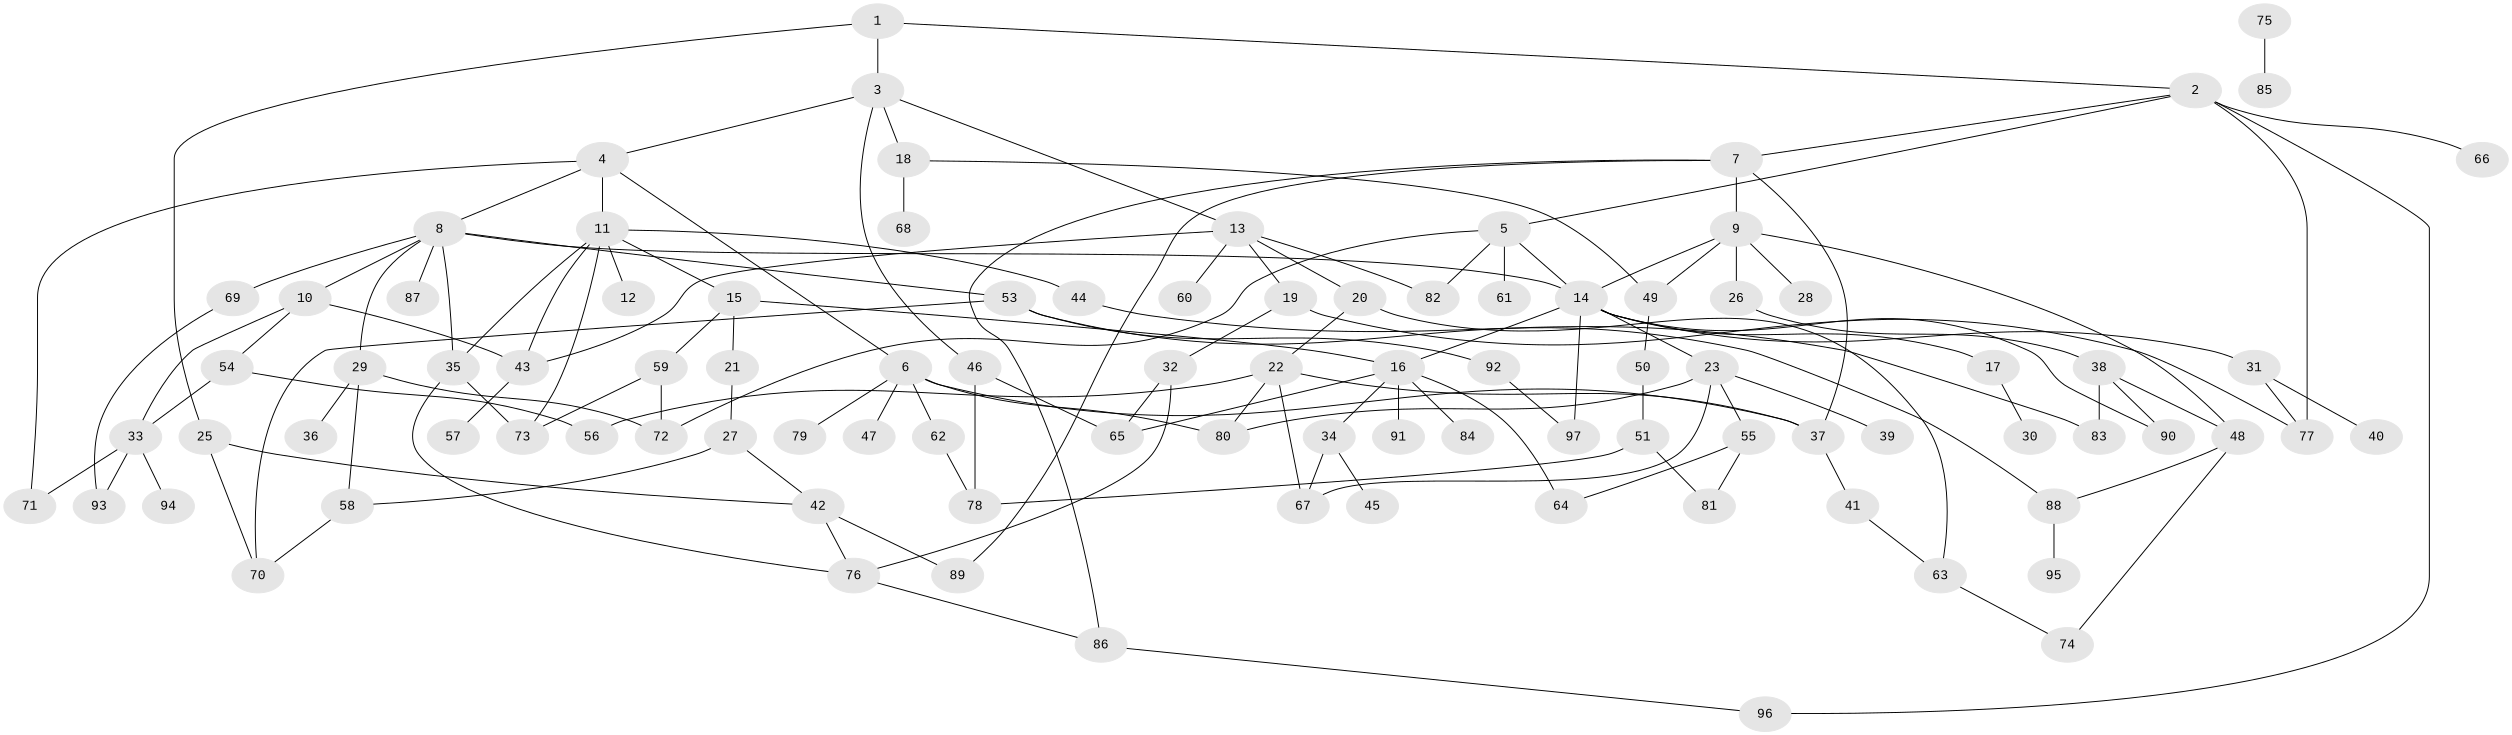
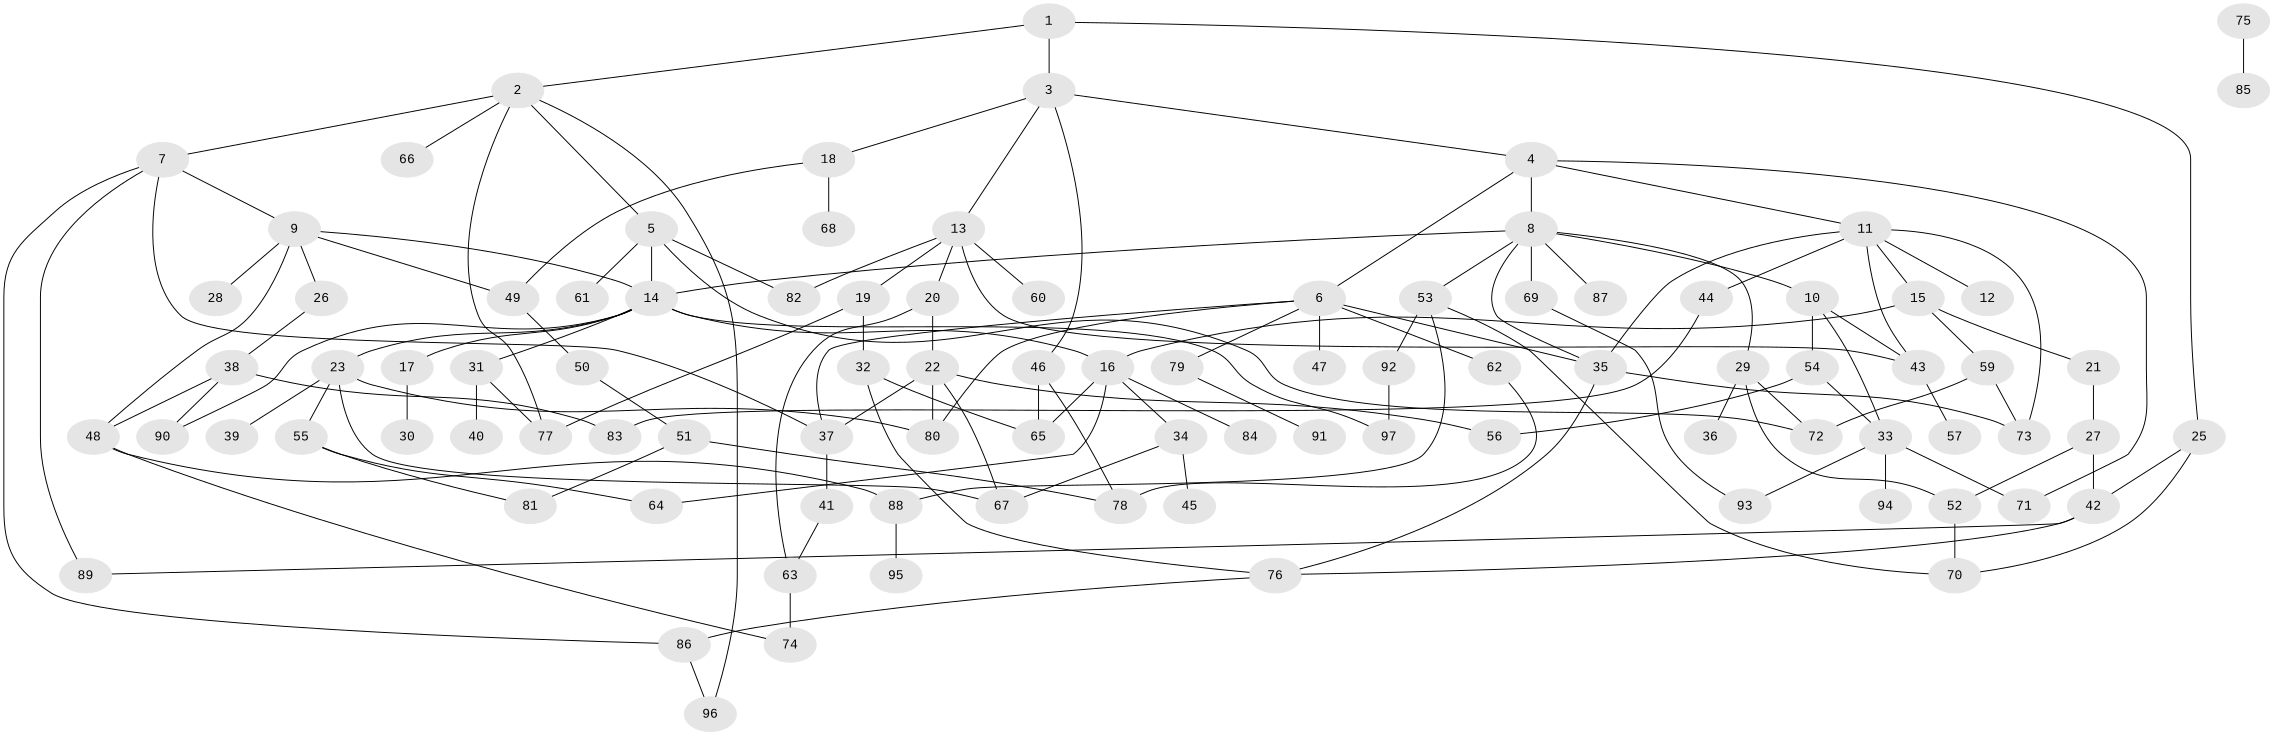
edge "6" -- "35": added
edge "16" -- "91": now "79" -- "91"
node "58": label "58" -> "52"
